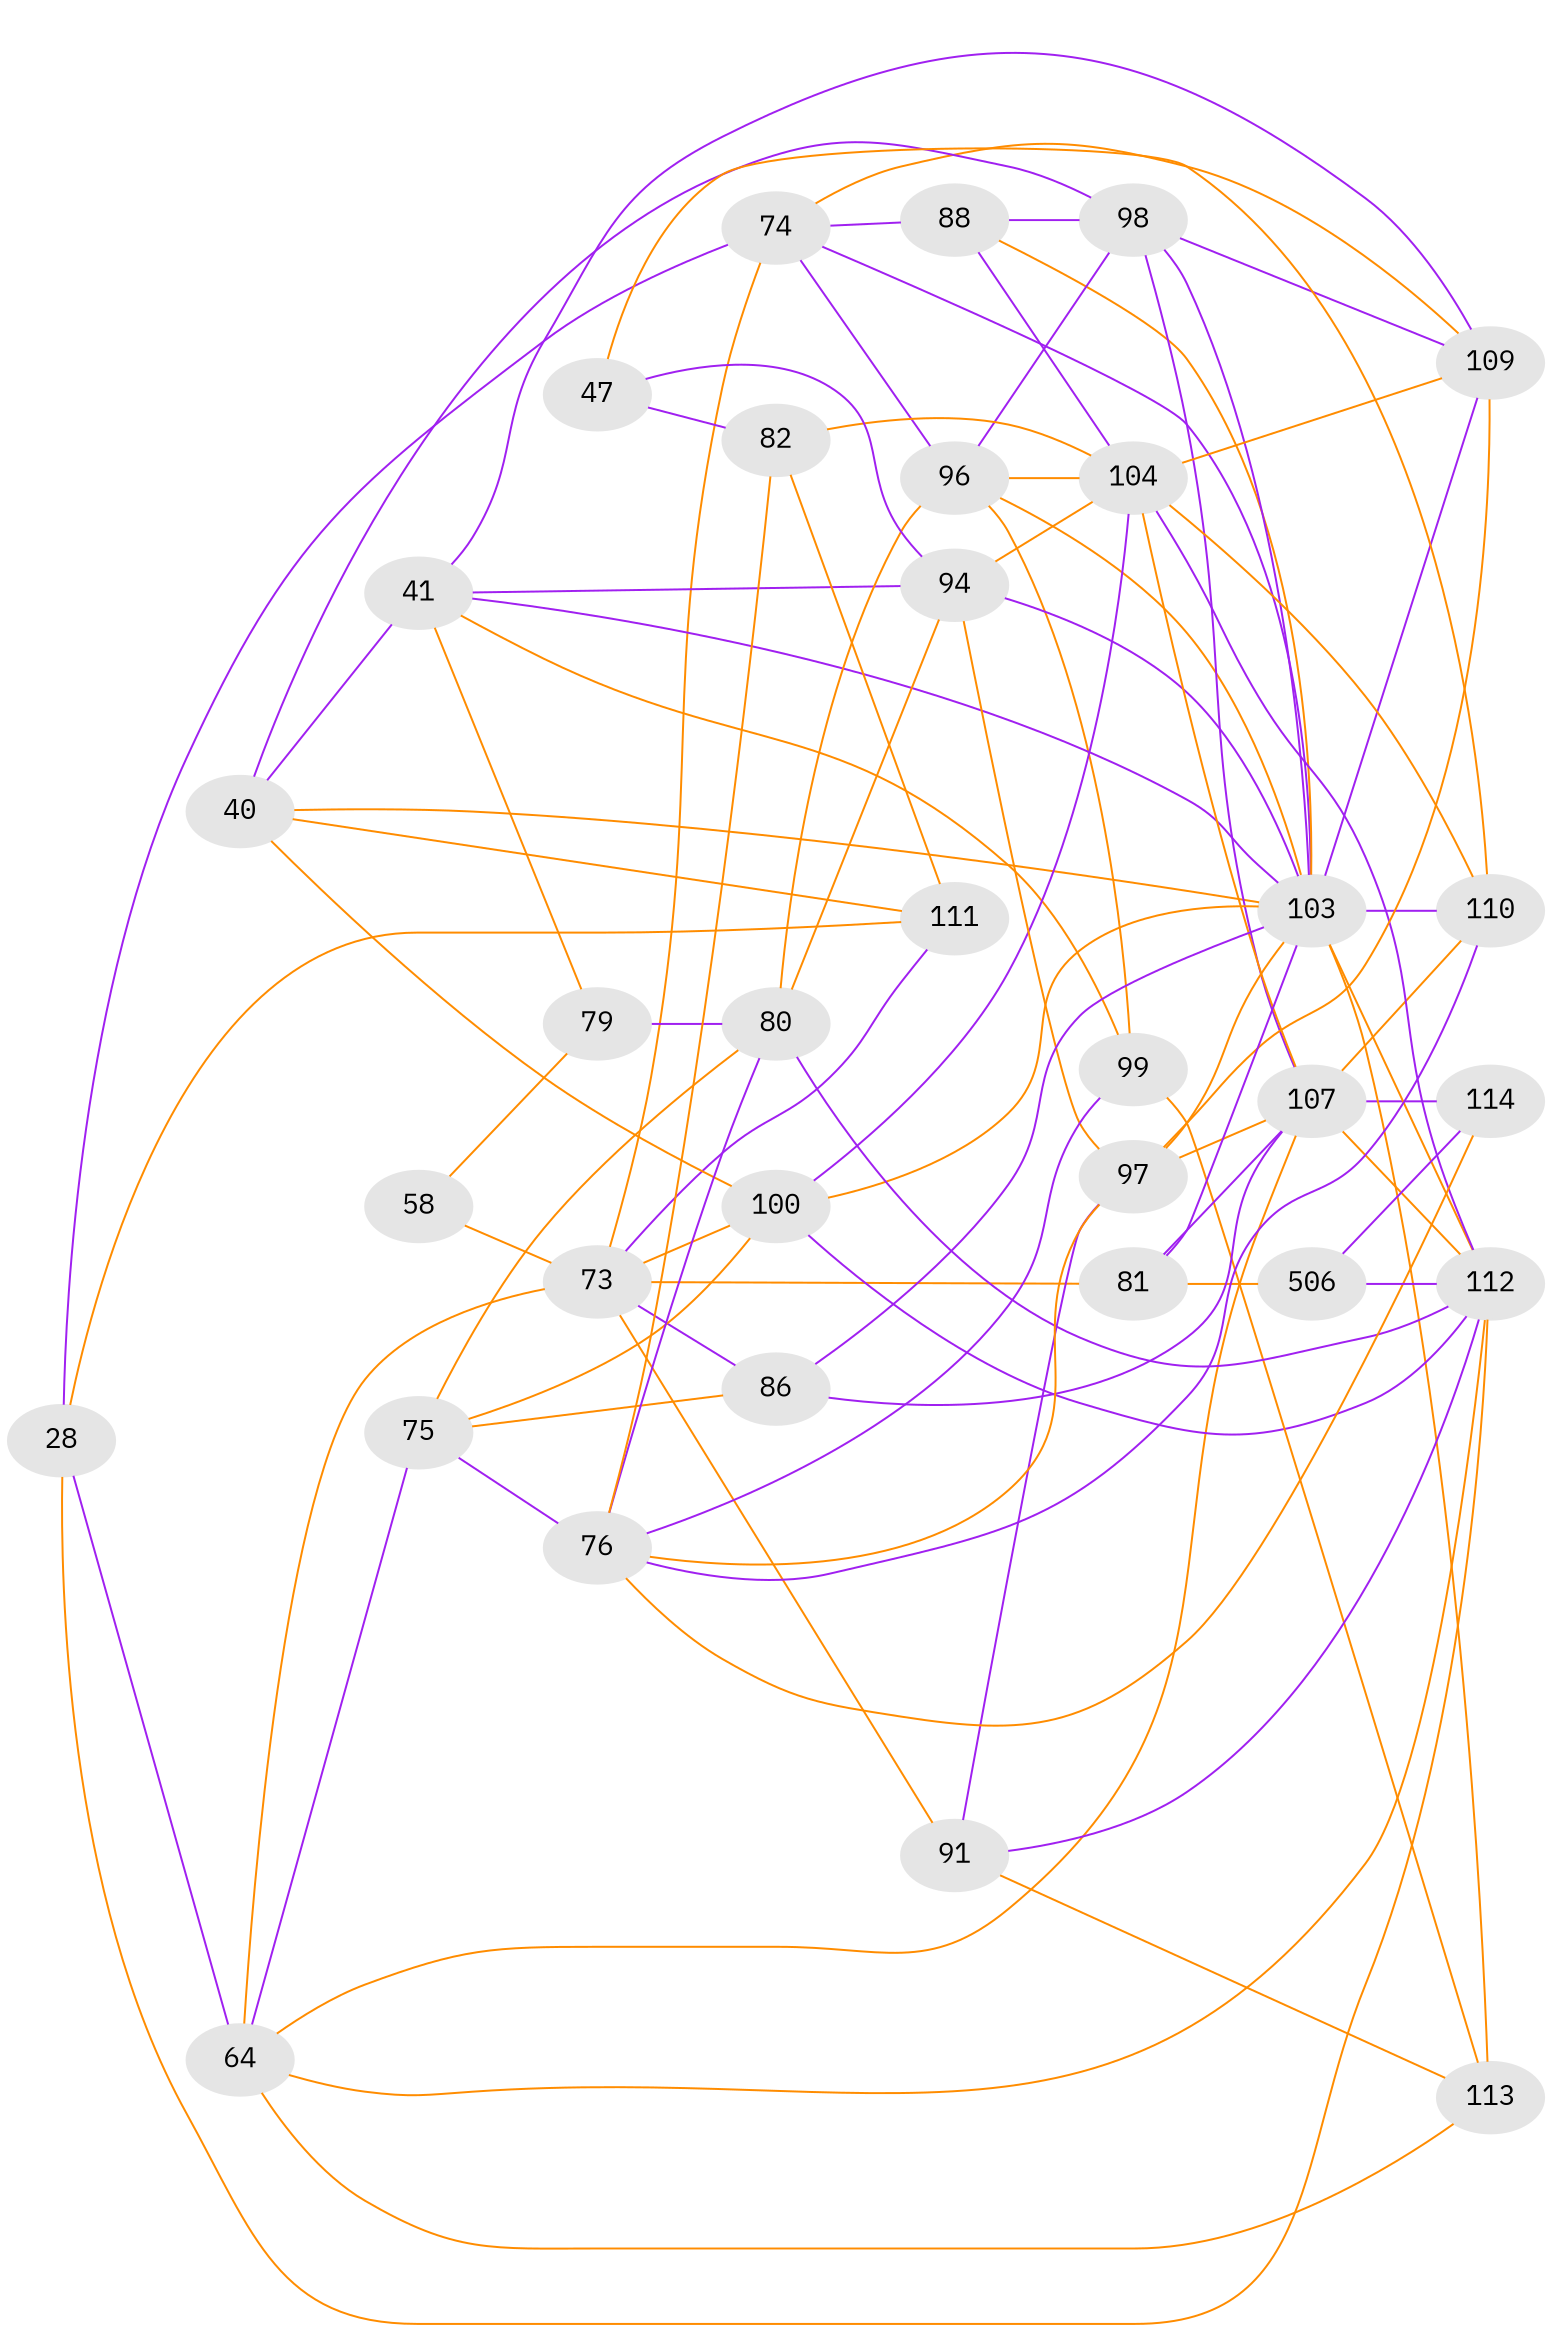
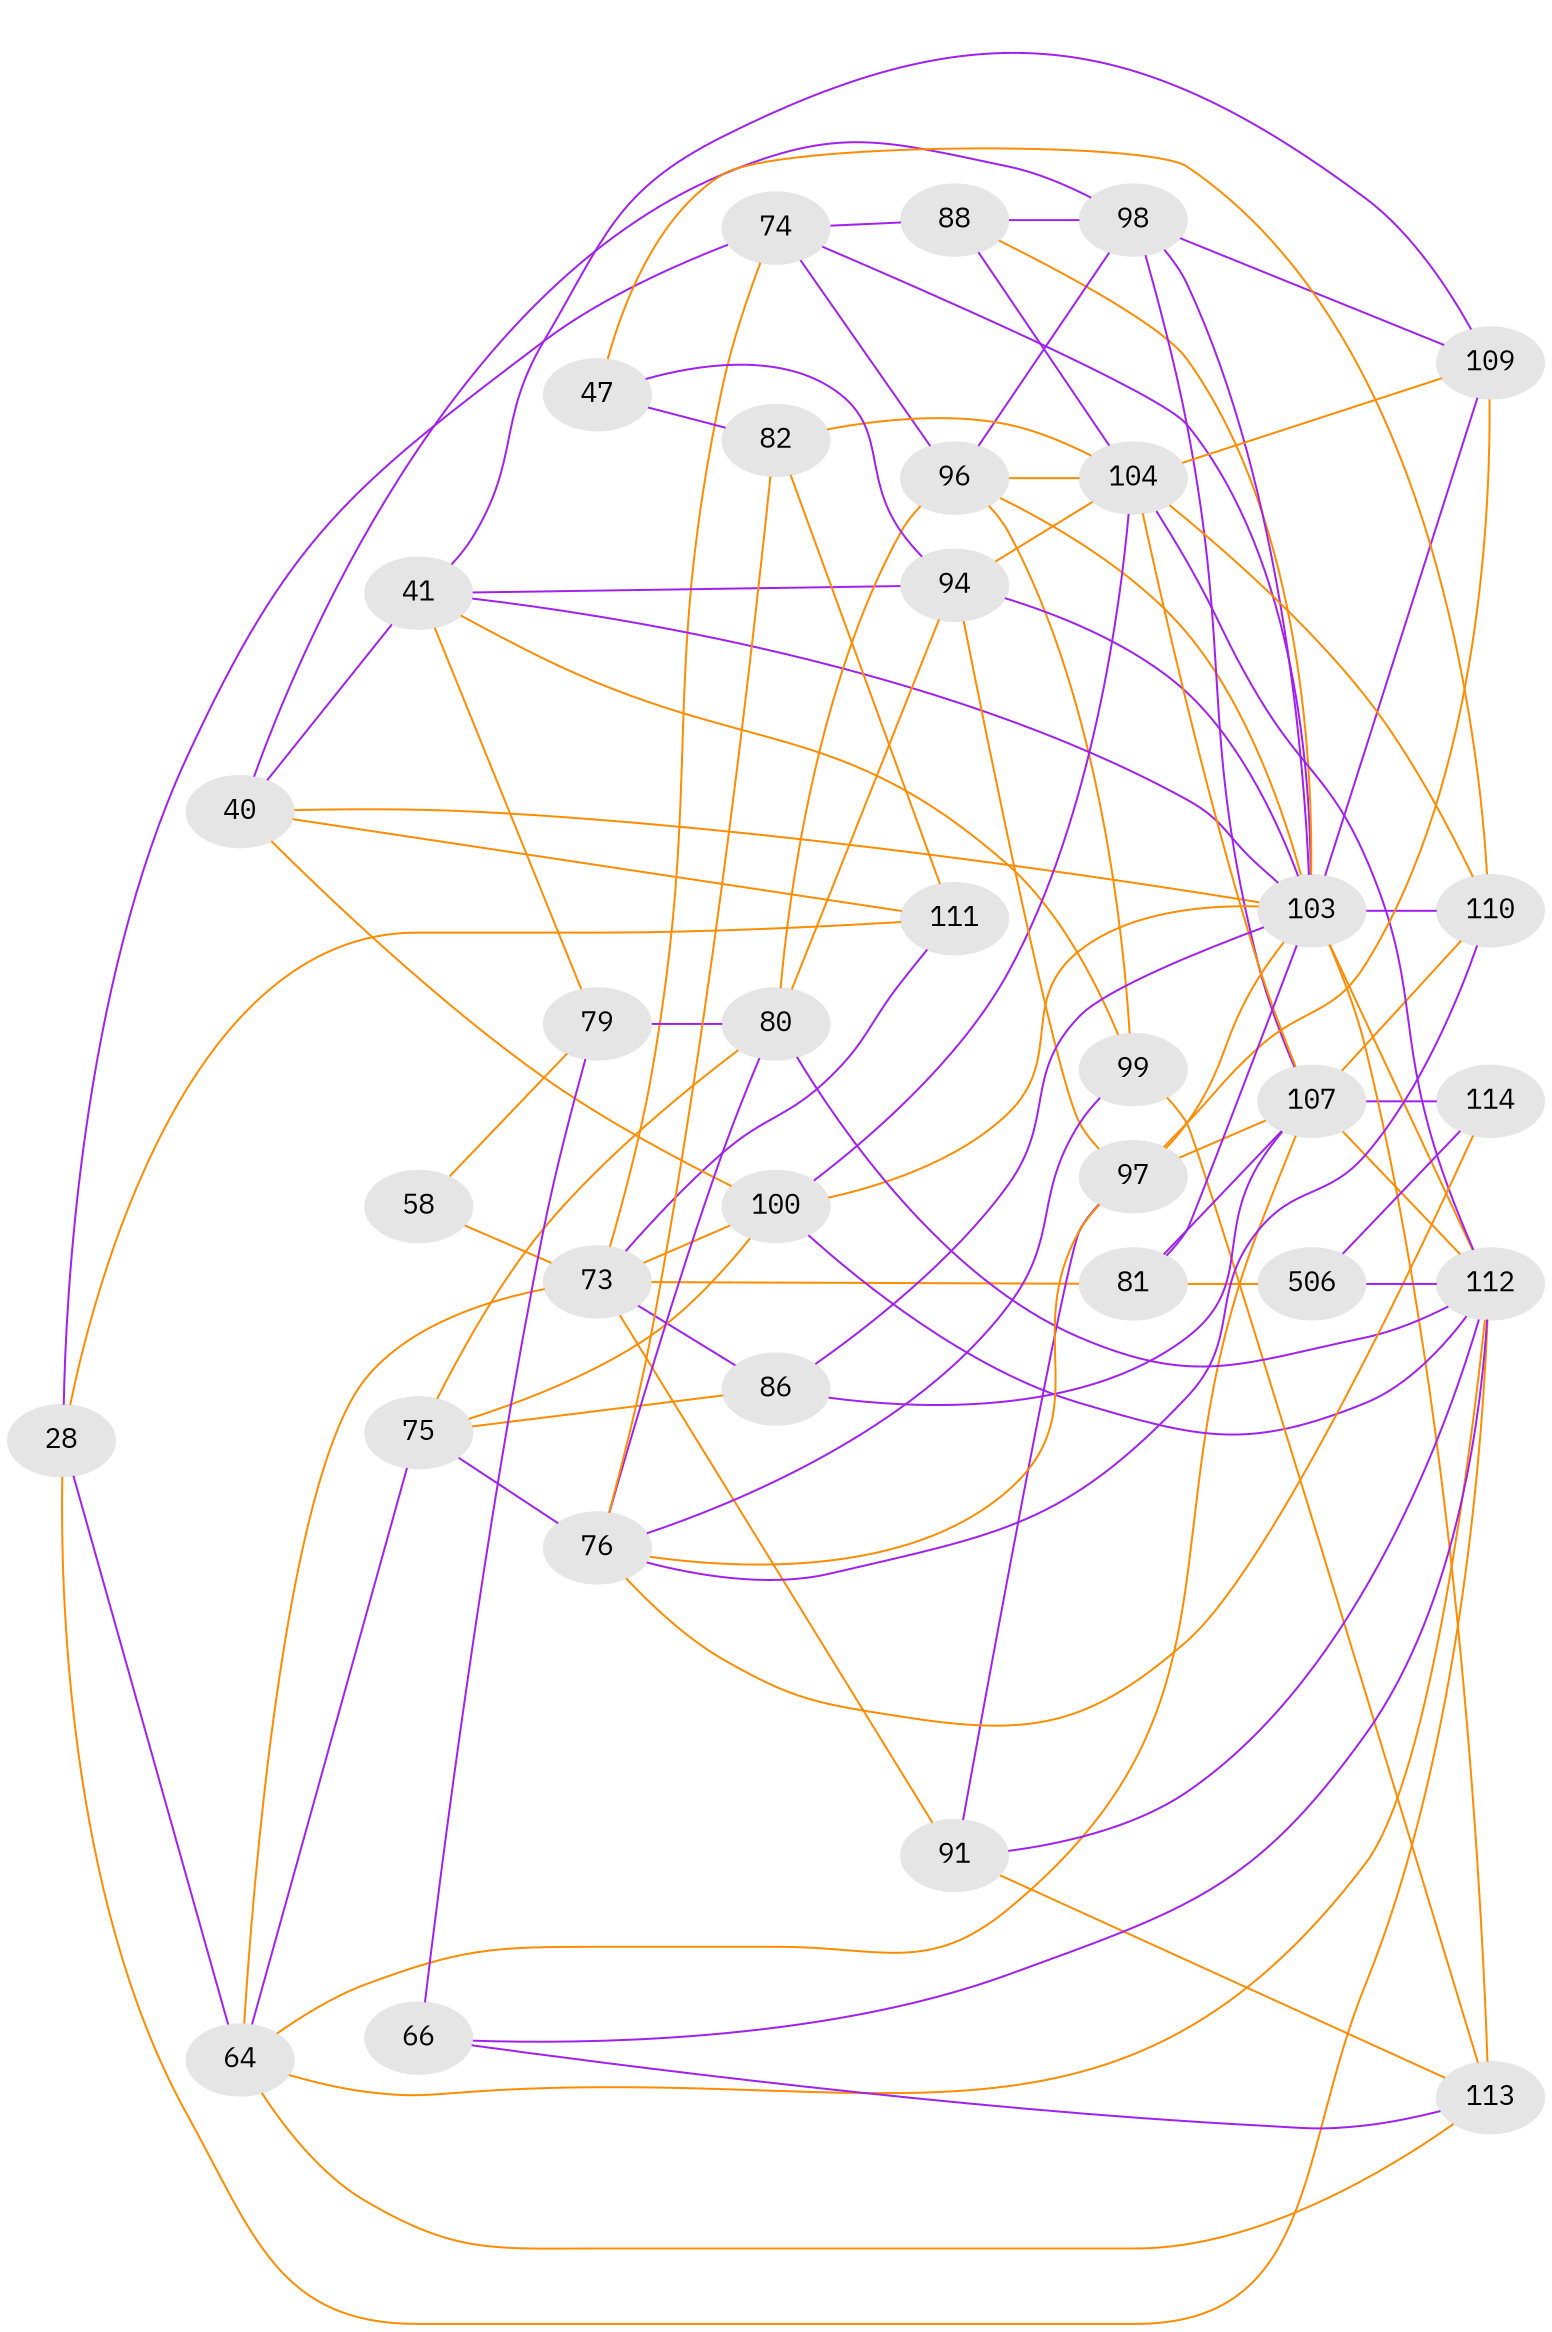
edge "74" -- "109": removed
node "66": added
